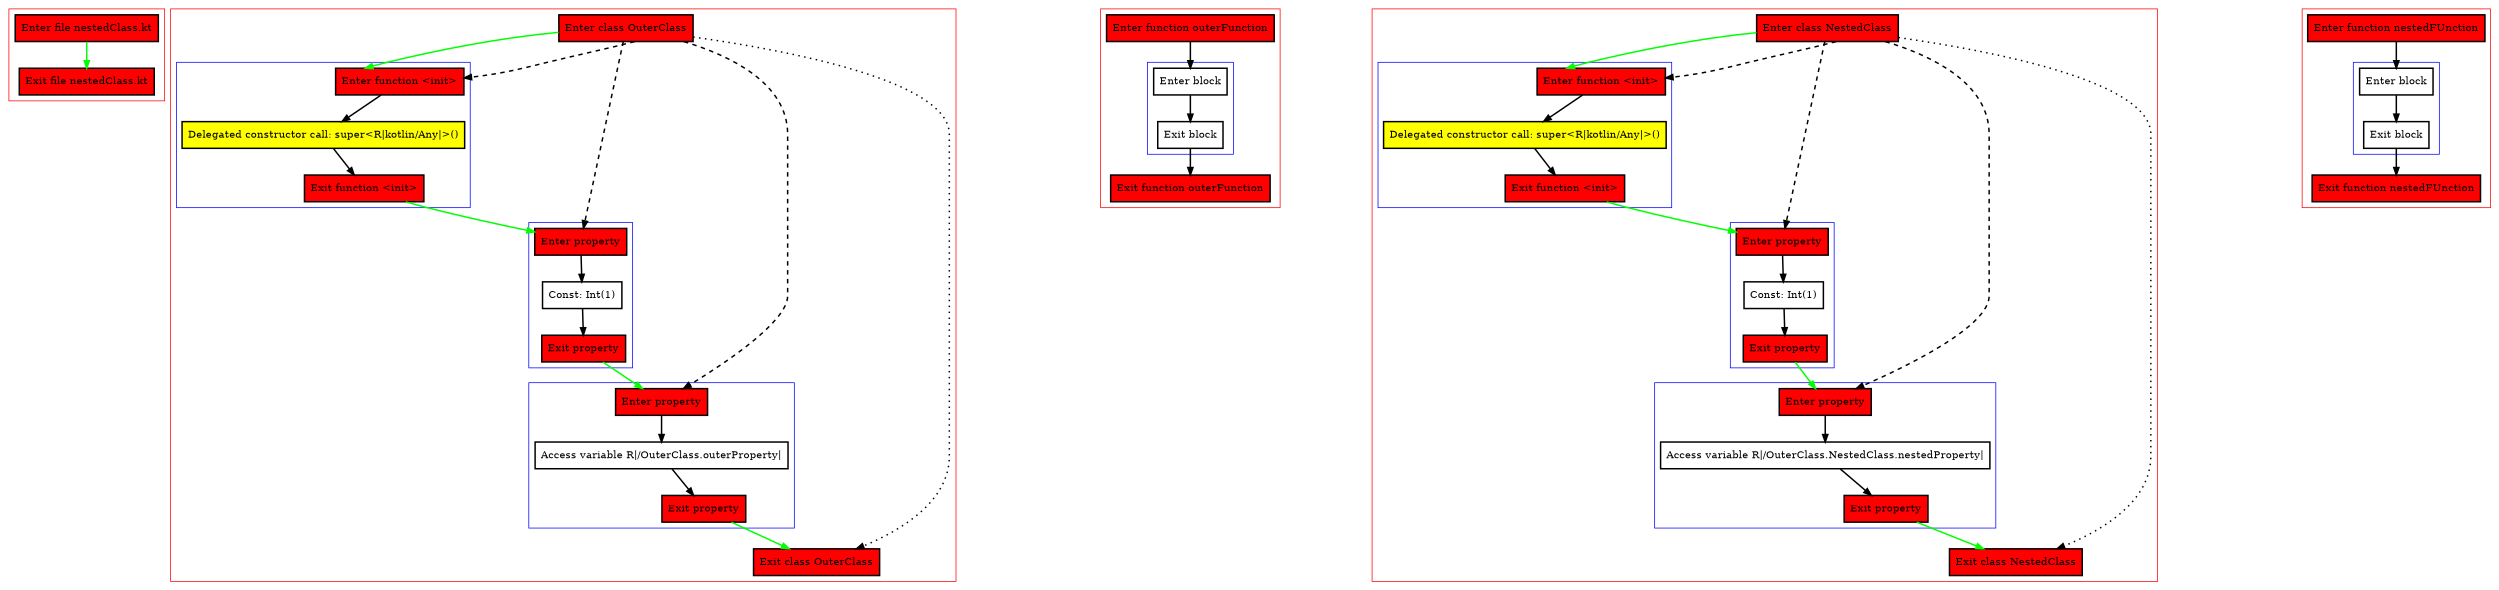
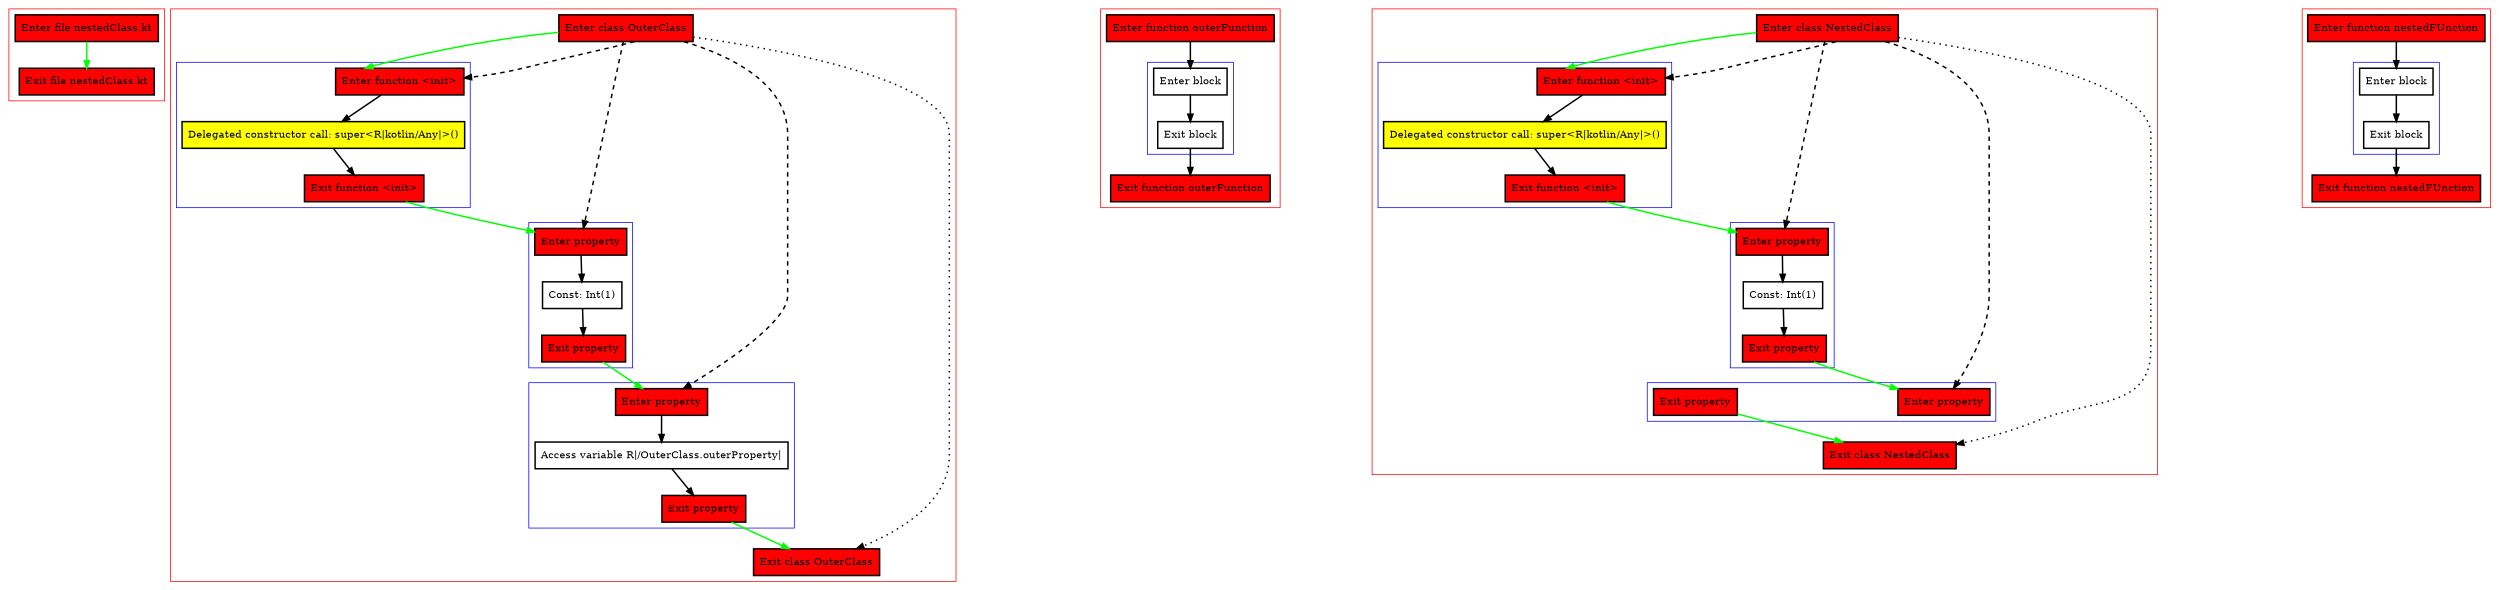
node "Access variable R|/OuterClass.NestedClass.nestedProperty|": removed
